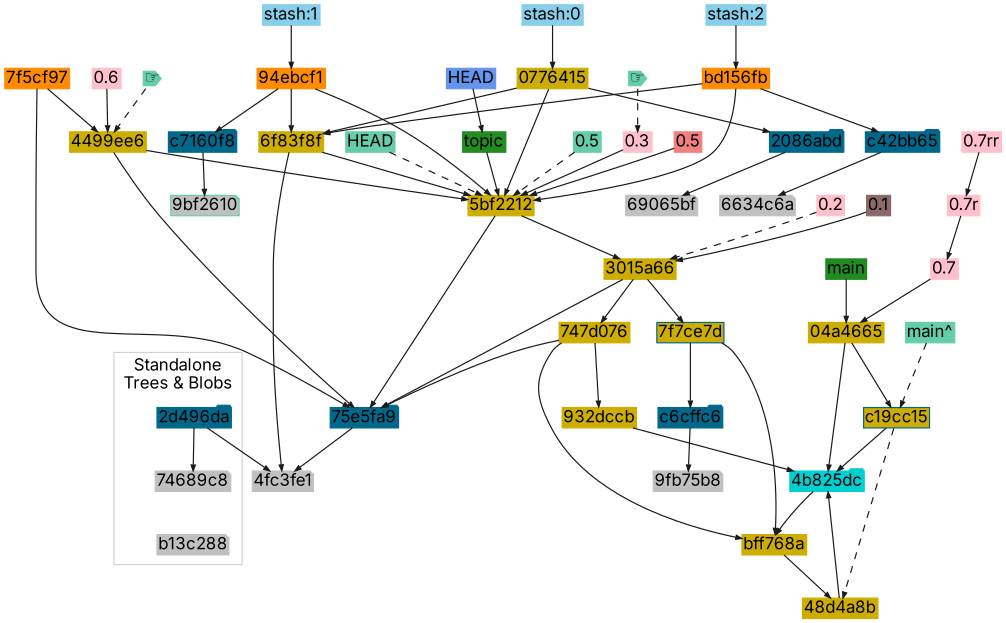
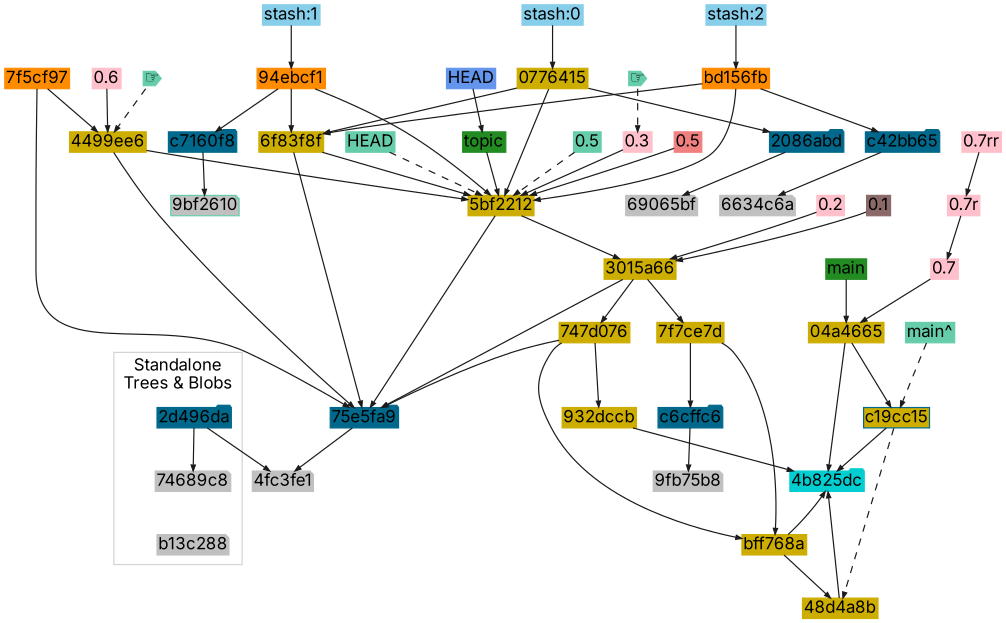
edge "0.2" -> "3015a66": style dashed -> solid
edge "6f83f8f" -> "4fc3fe1": now "6f83f8f" -> "75e5fa9"
node "7f7ce7d": color deepskyblue4 -> gold3
edge "4b825dc" -> "bff768a": reversed
